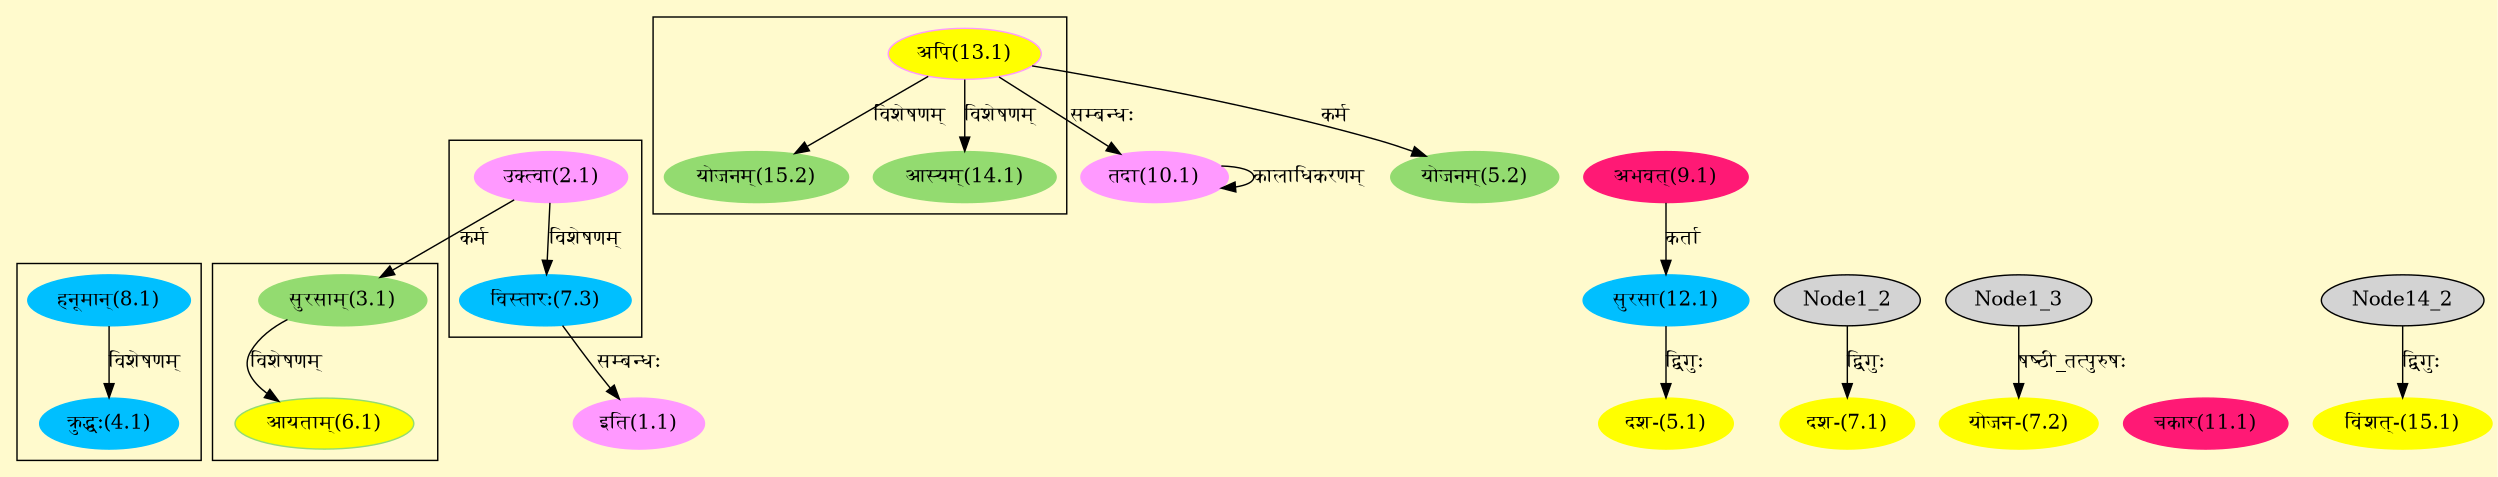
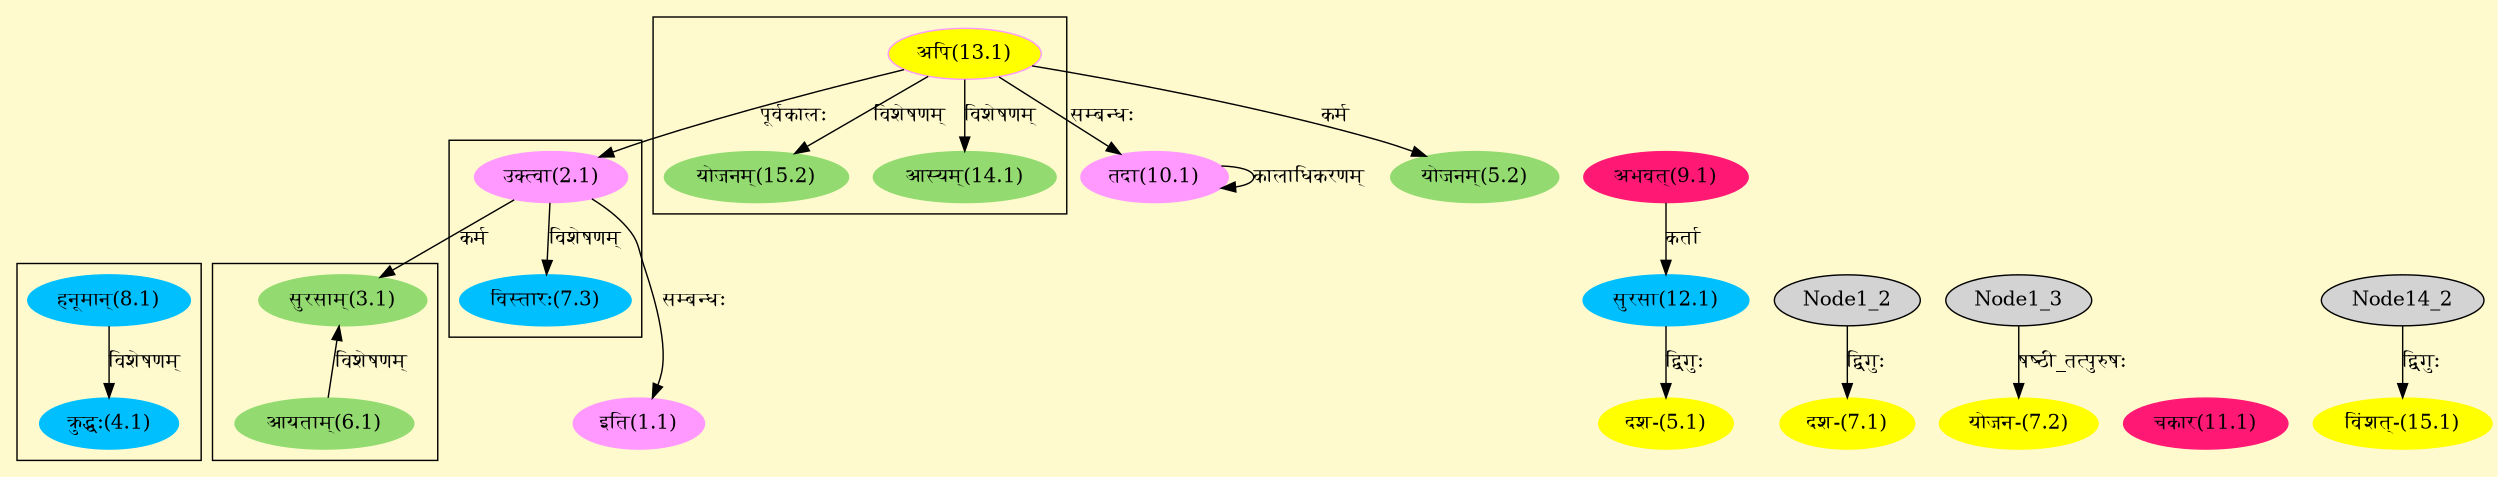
edge "अपि(13.1)" -> "उक्त्वा(2.1)": added, label "पूर्वकालः"
edge "सुरसाम्(3.1)" -> "आयताम्(6.1)": reversed
edge "विस्तारः(7.3)" -> "इति(1.1)": now "उक्त्वा(2.1)" -> "इति(1.1)"
node "आयताम्(6.1)": fillcolor #ffff00 -> #93db70
